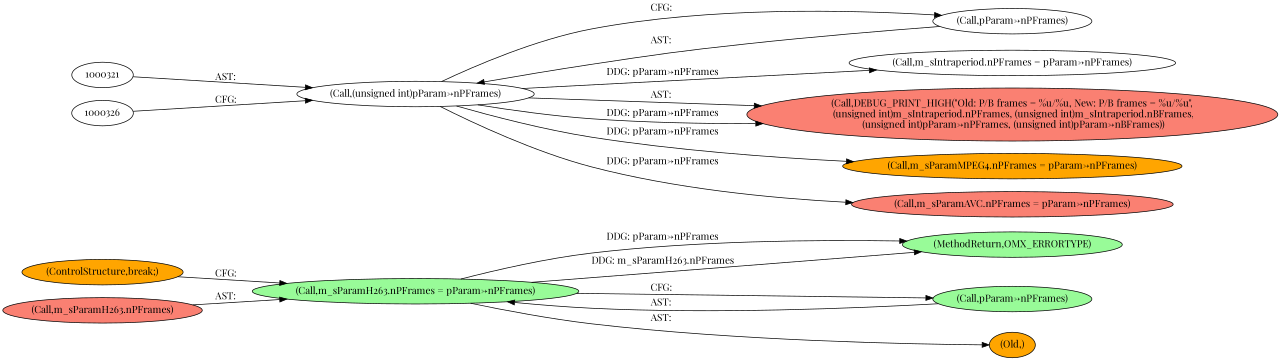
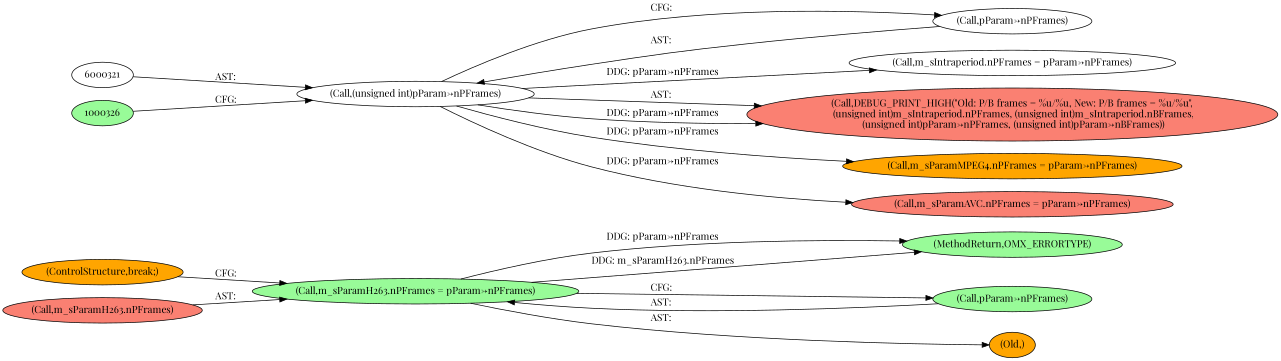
node "1000321": label "1000321" -> "6000321"
node "1000326": fillcolor white -> palegreen
